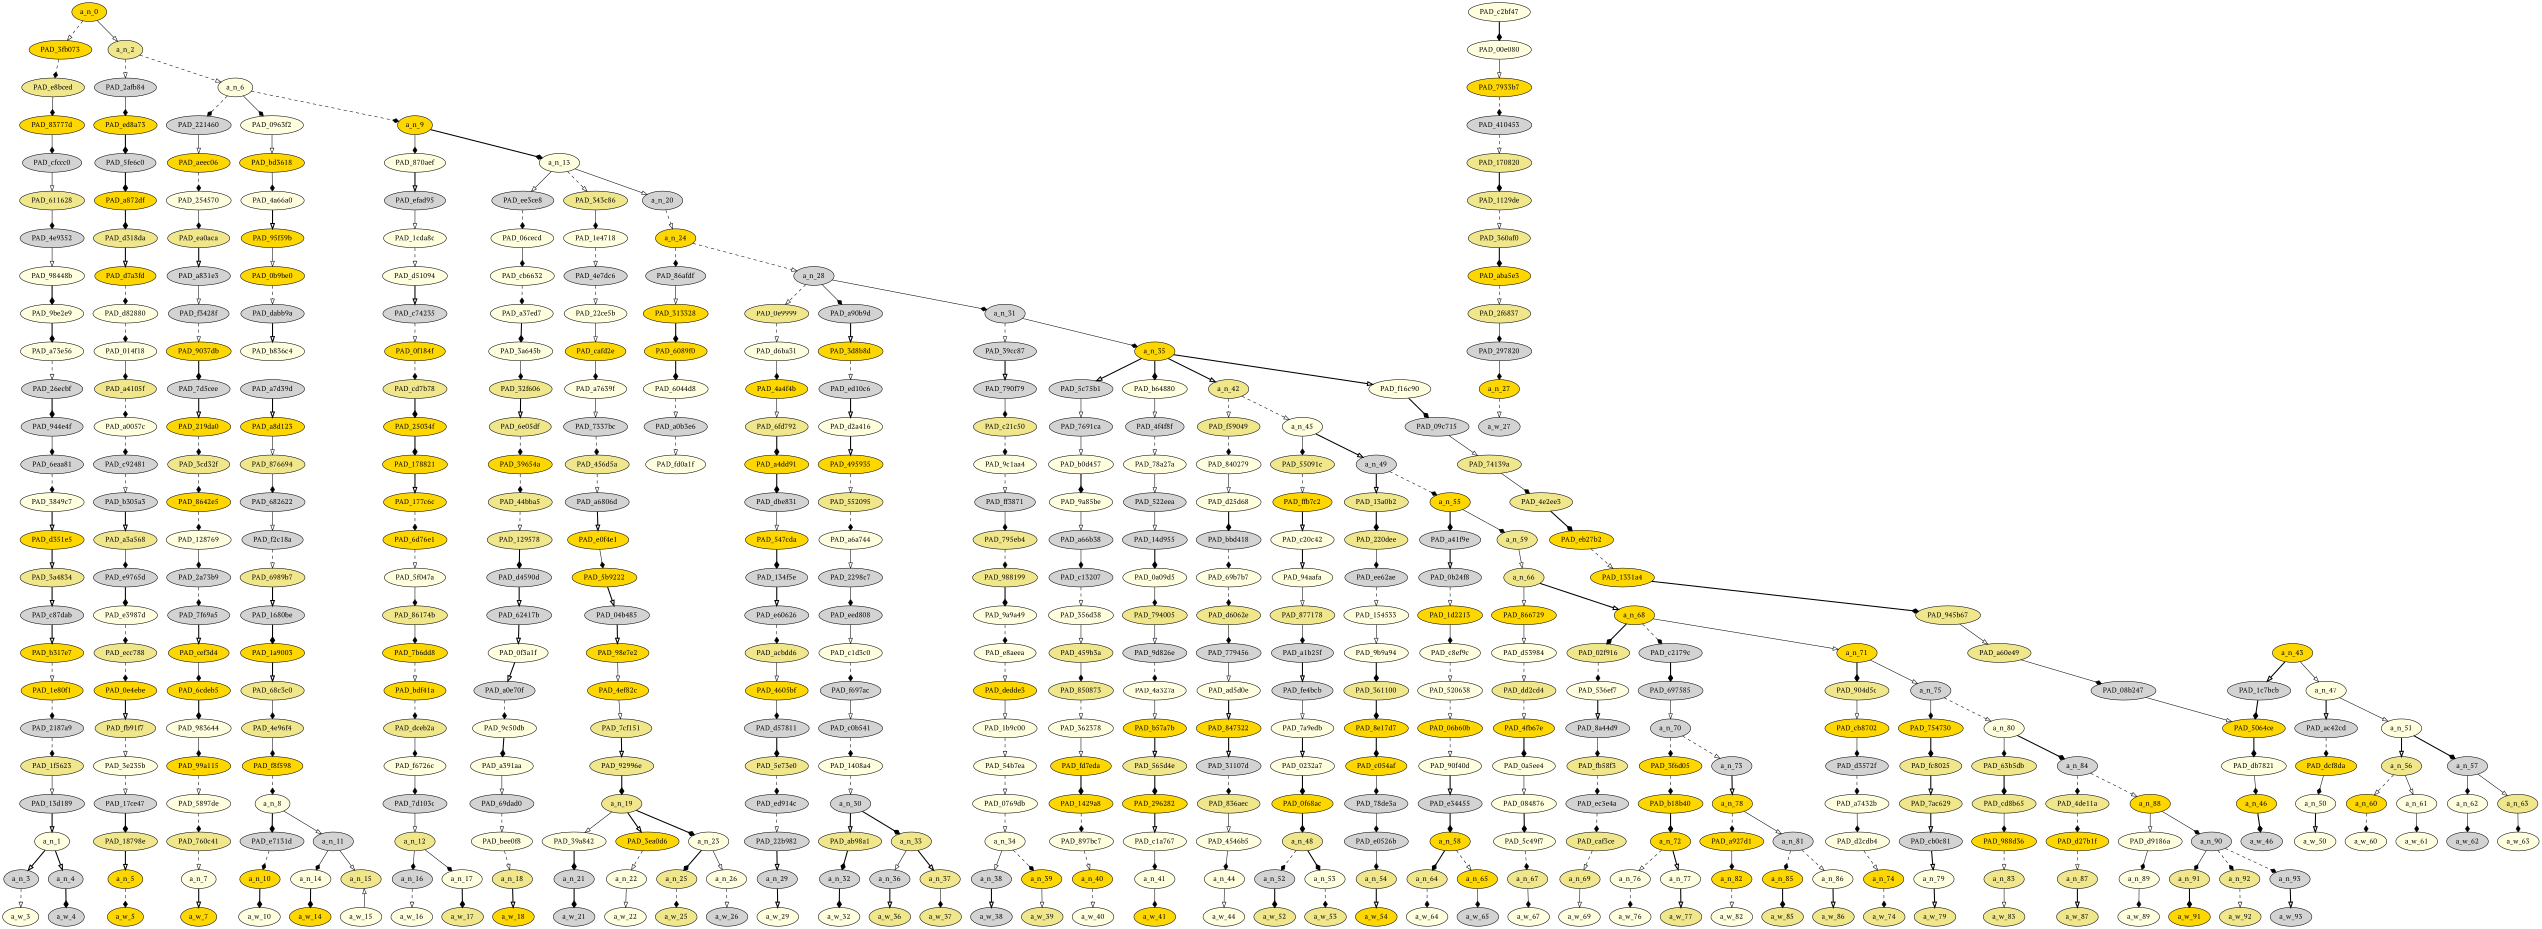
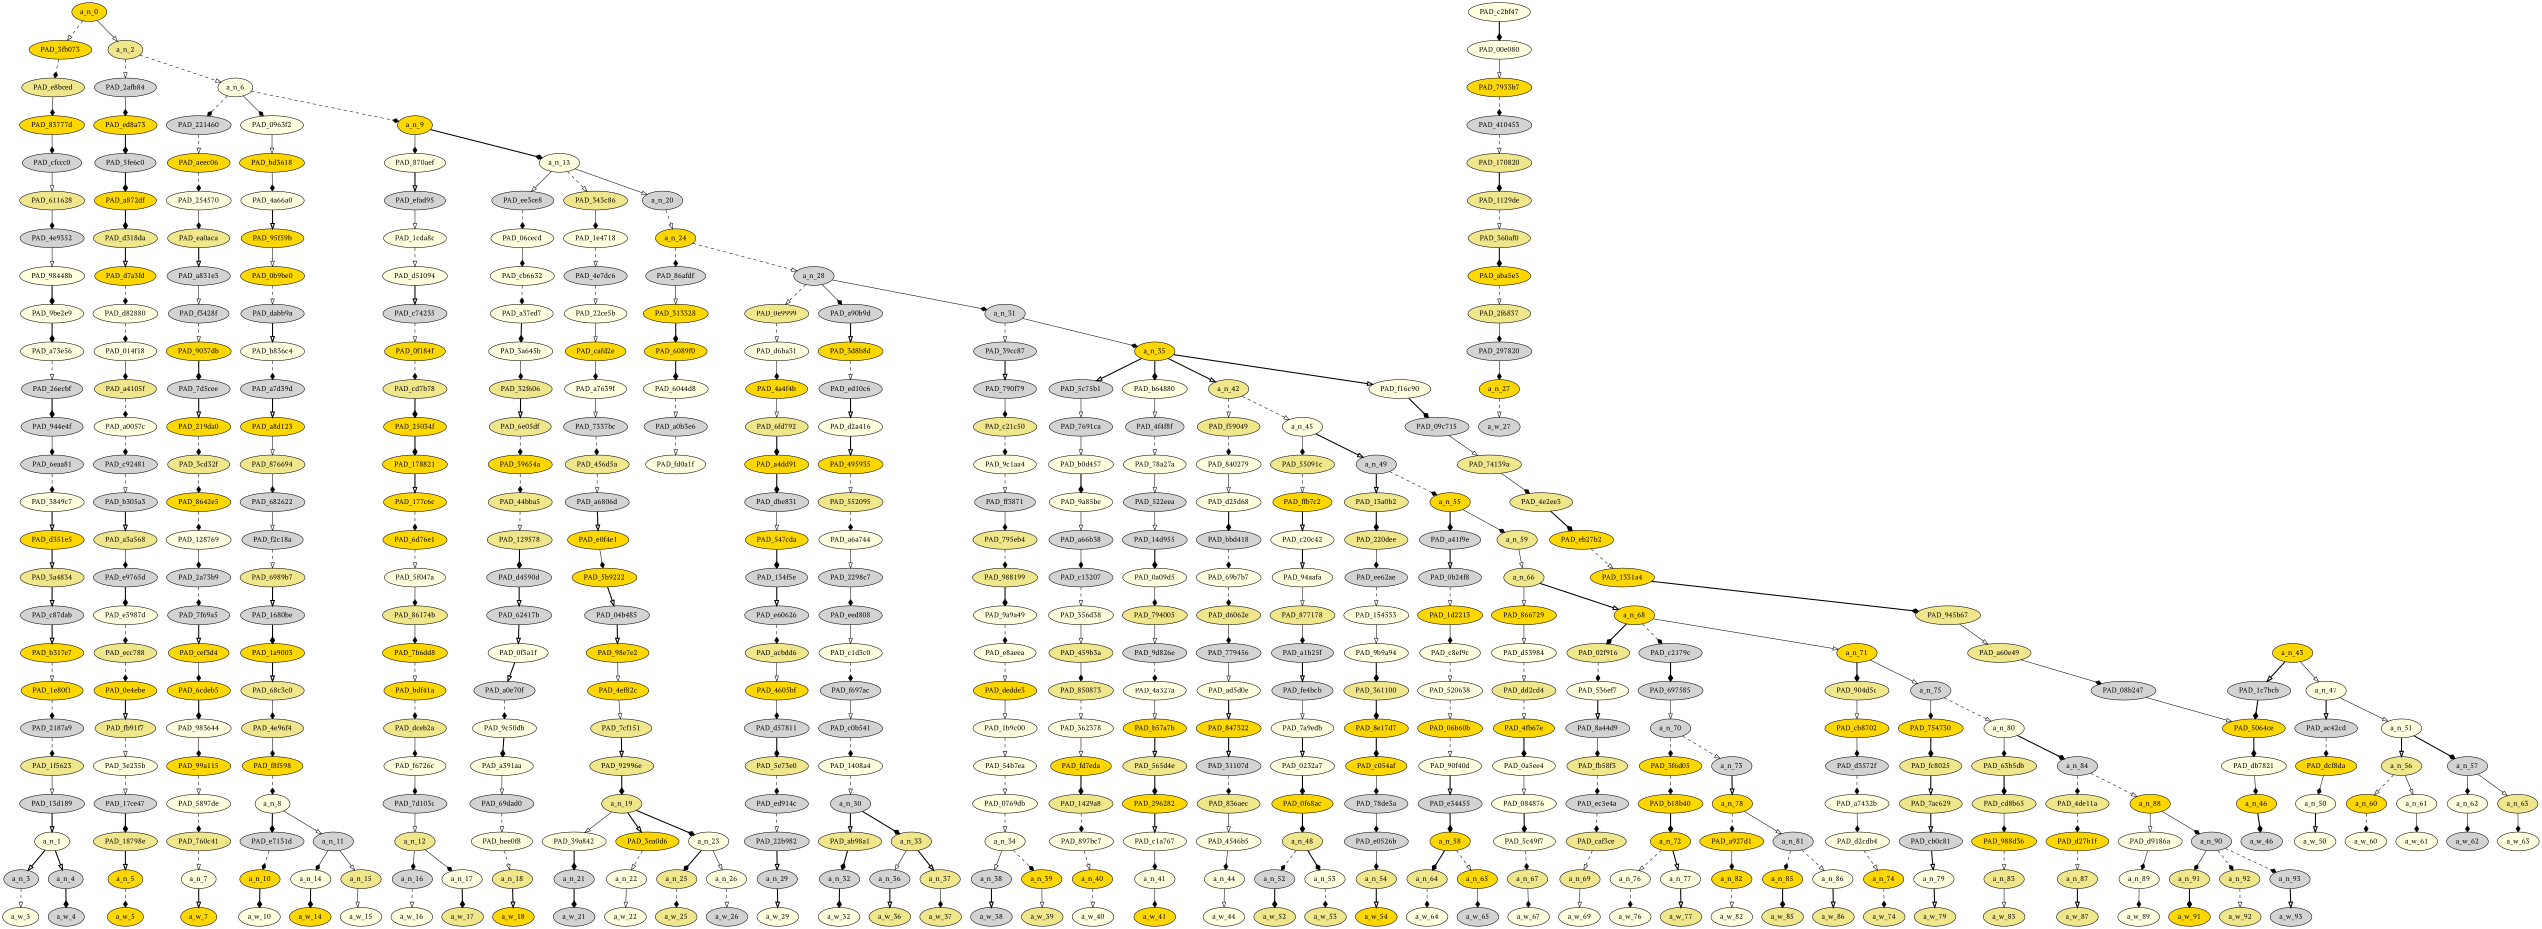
edge "PAD_221460" -> "PAD_aeec06": style solid -> dashed
edge "PAD_b836c4" -> "PAD_a7d39d": added
node "PAD_1429a8": fillcolor gold -> khaki
edge "a_w_15" -> "a_n_15": reversed
